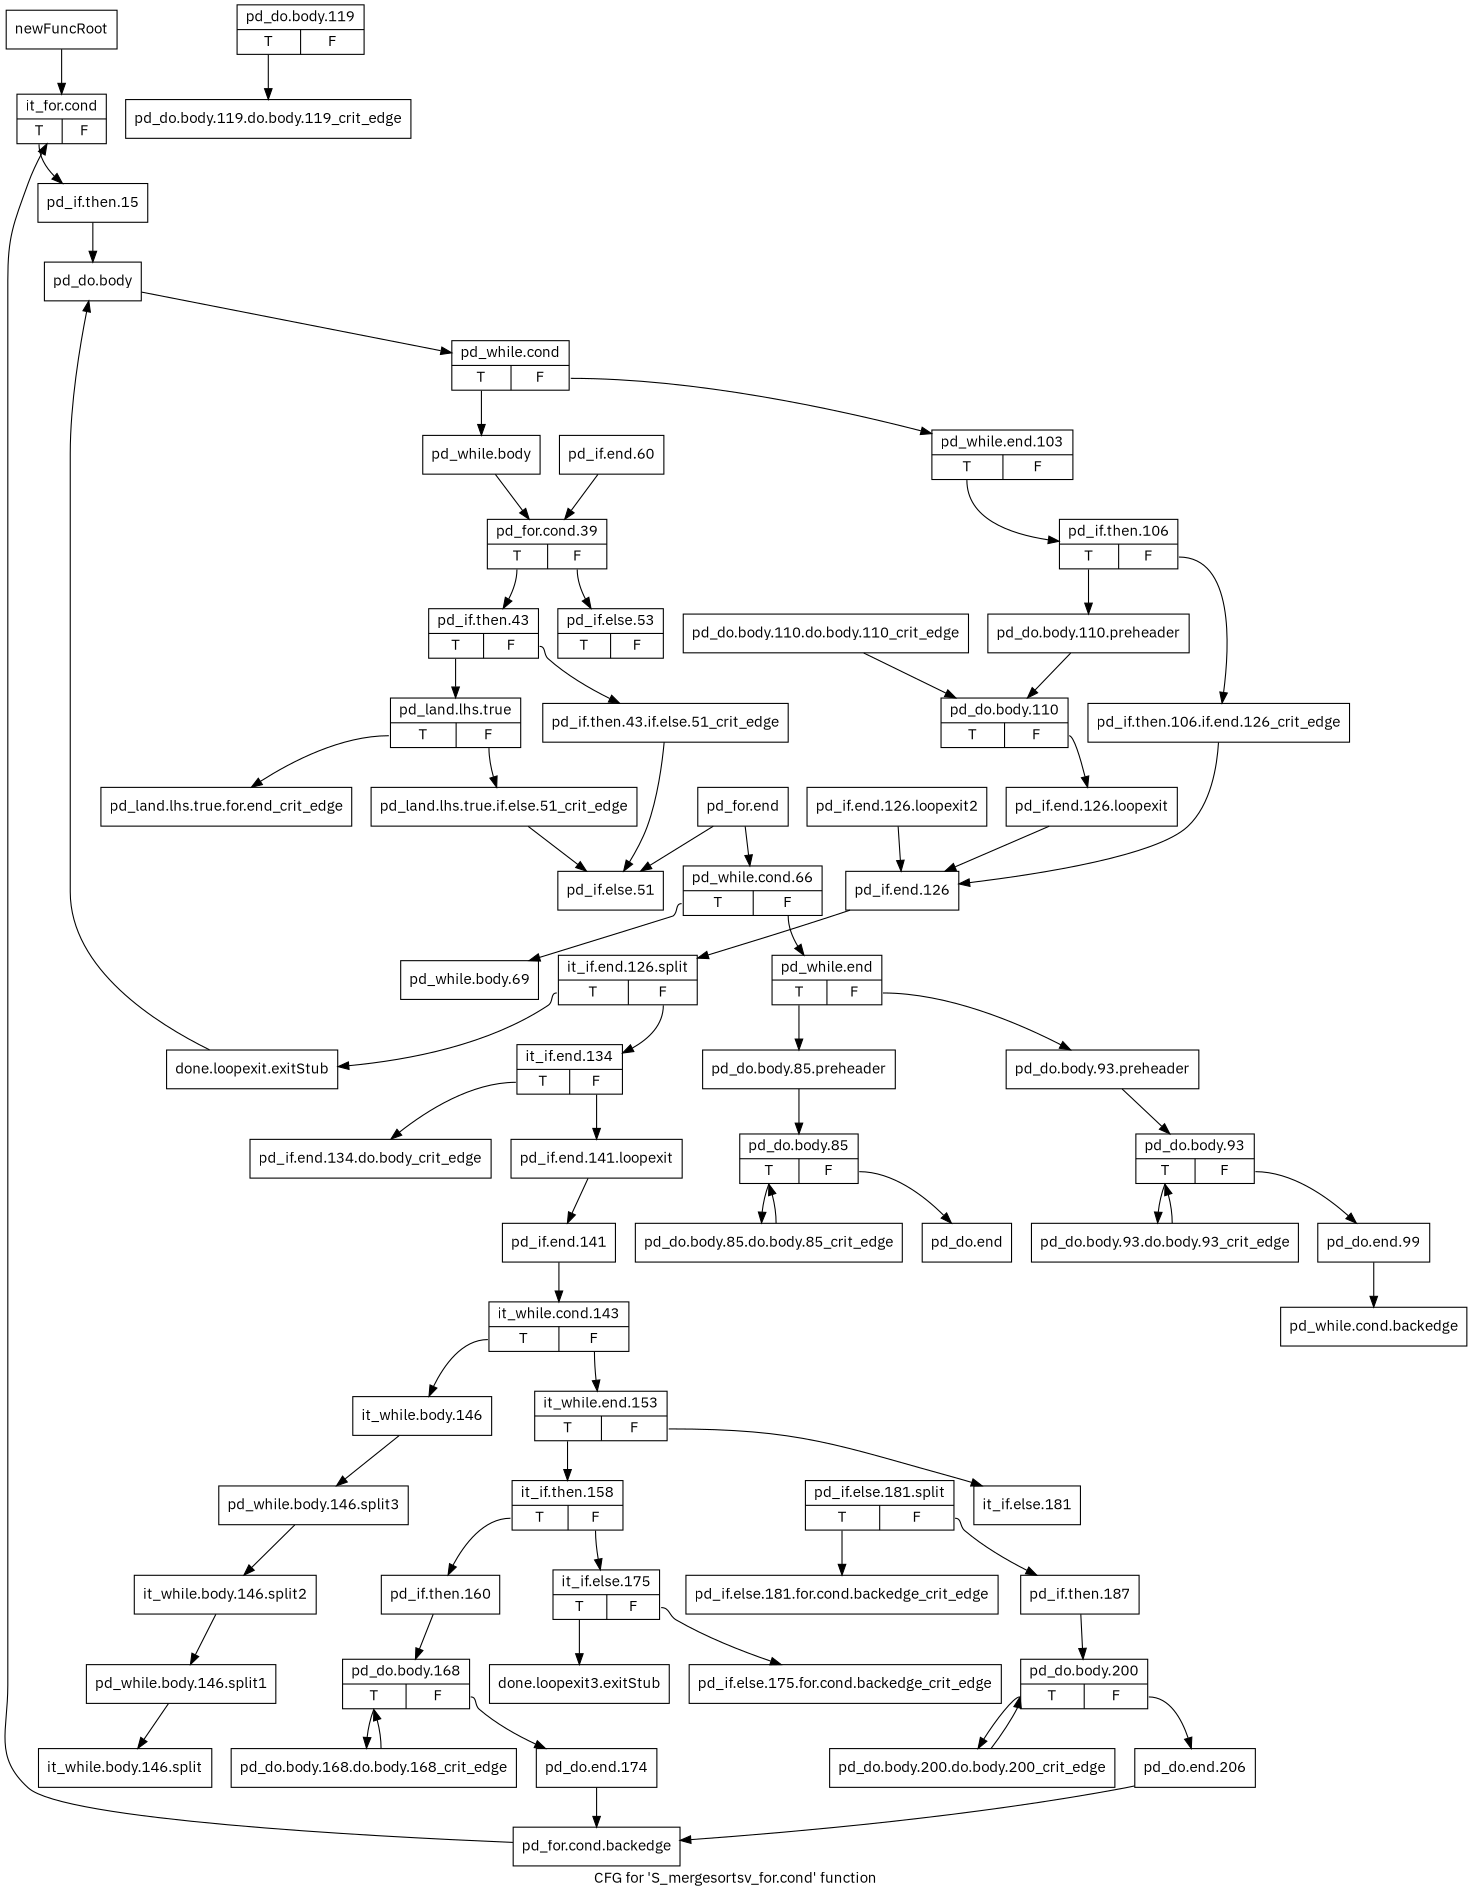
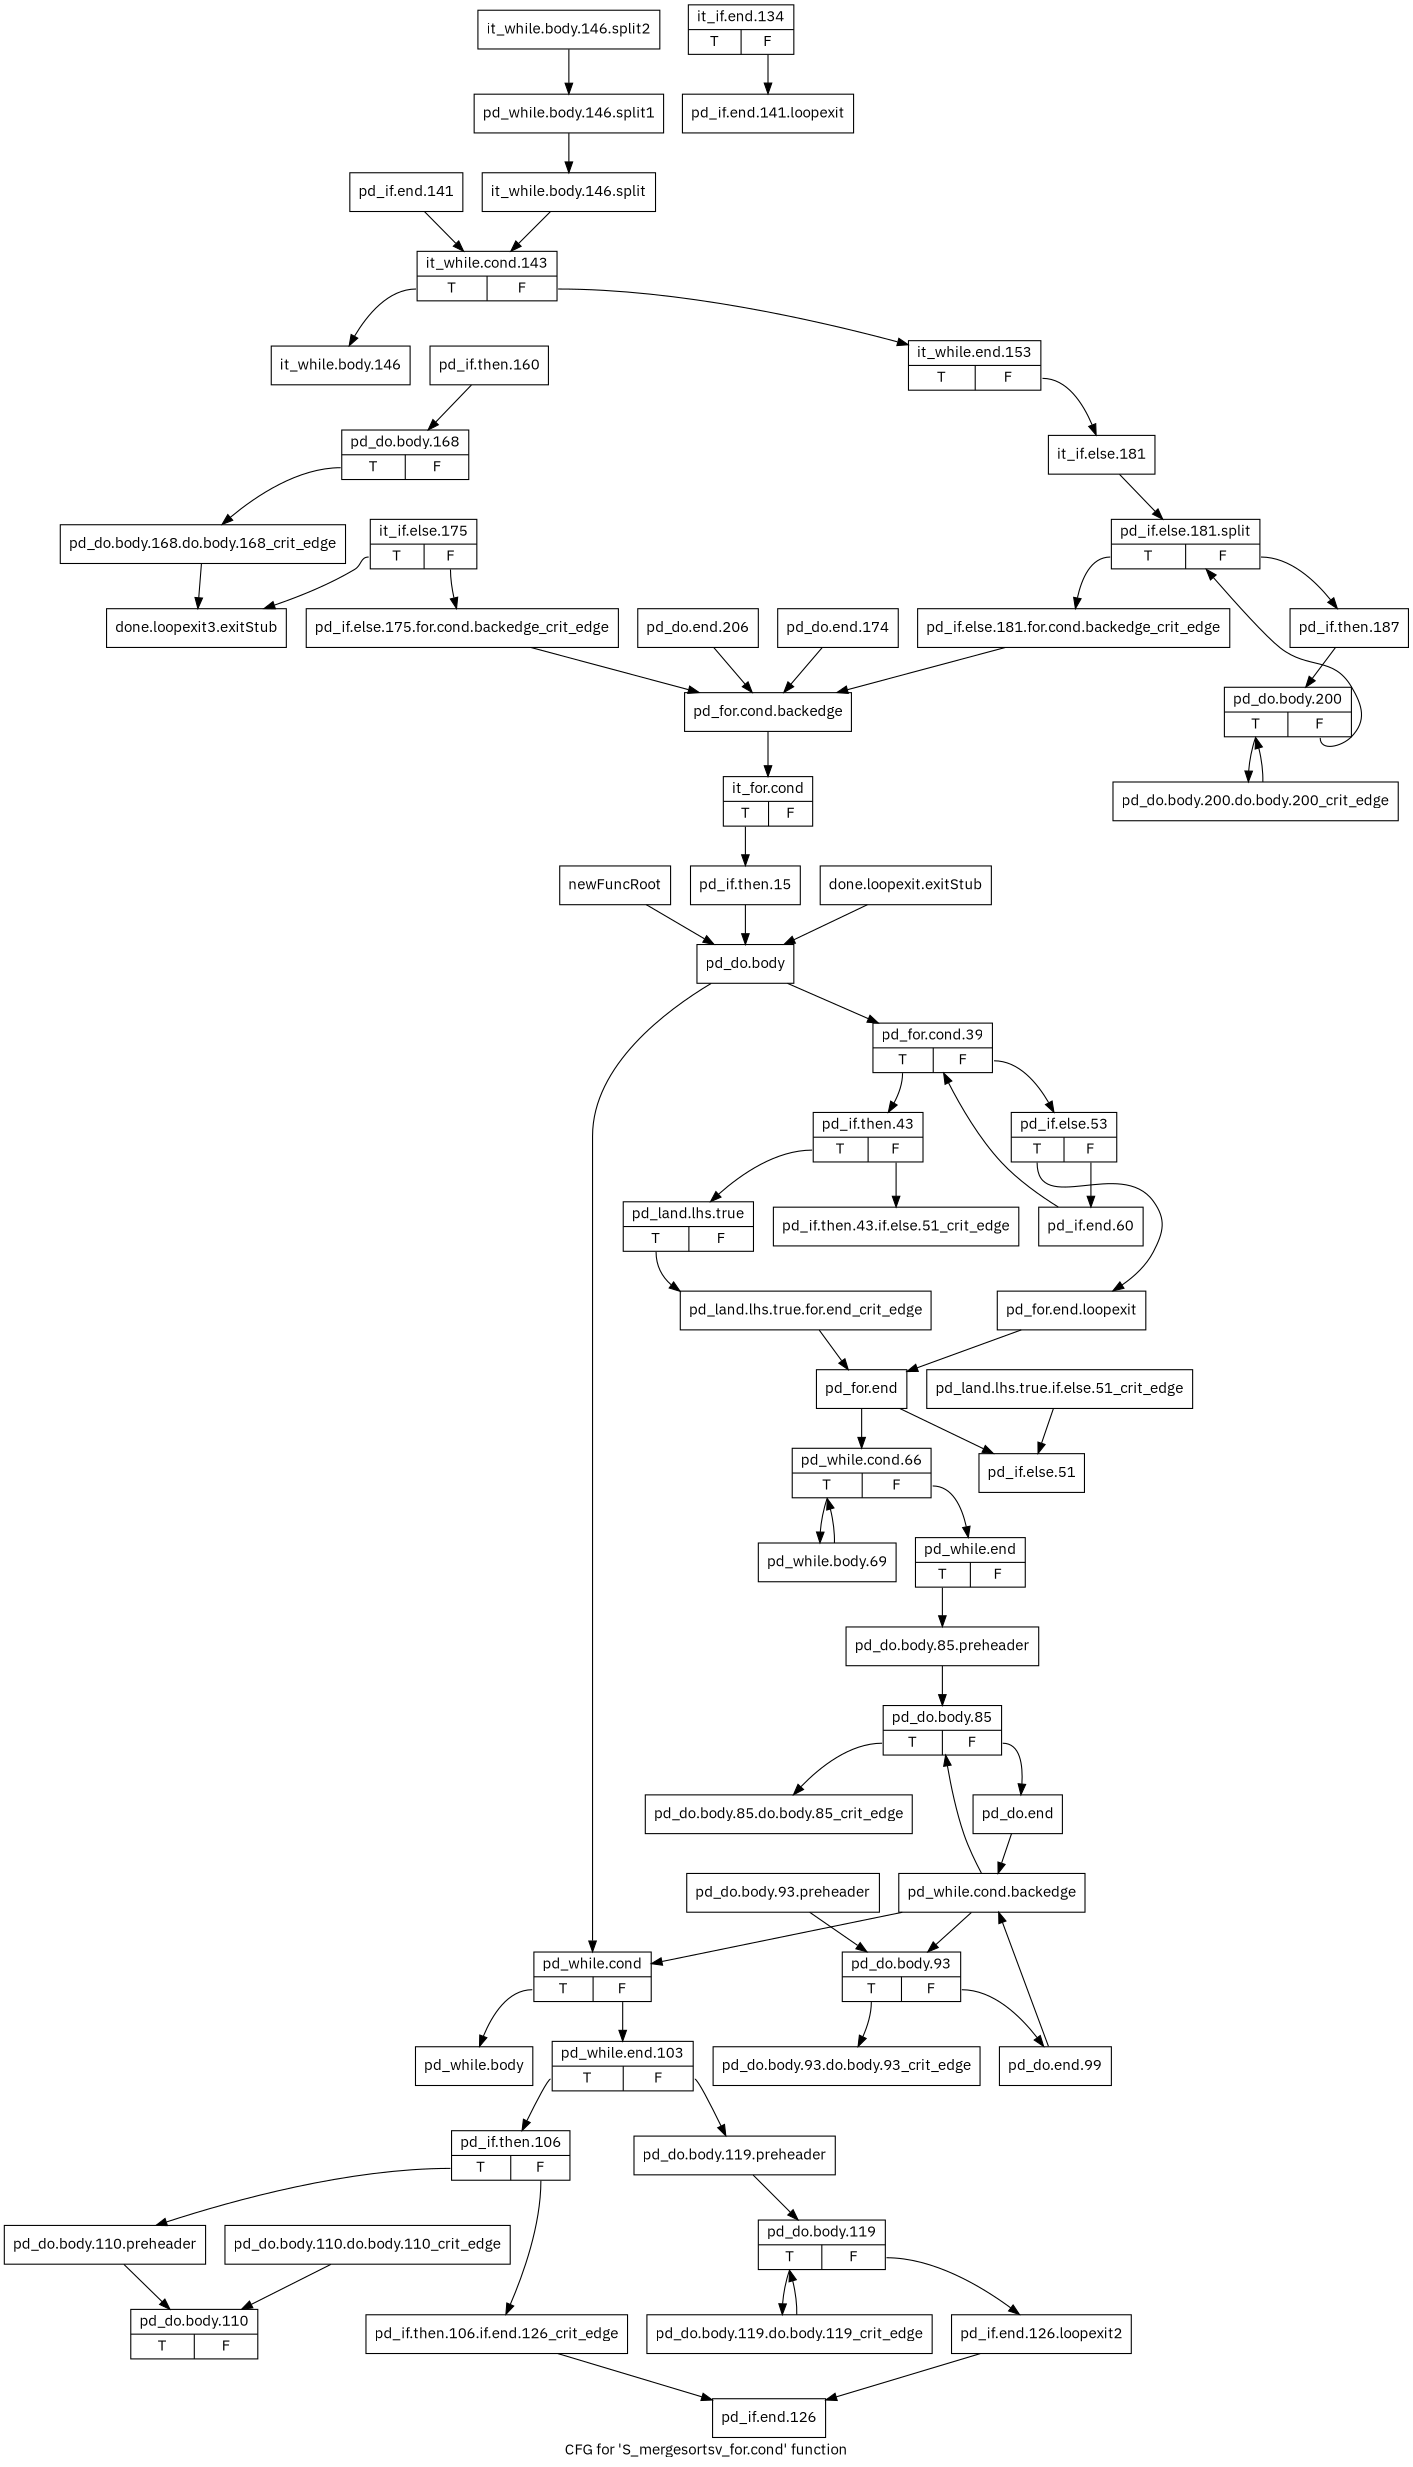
edge "newFuncRoot" -> "it_for.cond": now "newFuncRoot" -> "pd_do.body"
edge "it_while.body.146.split" -> "it_while.cond.143": added
edge "pd_while.body" -> "pd_for.cond.39": now "pd_do.body" -> "pd_for.cond.39"
edge "it_if.else.181" -> "pd_if.else.181.split": added
edge "pd_if.else.175.for.cond.backedge_crit_edge" -> "pd_for.cond.backedge": added
edge "pd_if.else.181.for.cond.backedge_crit_edge" -> "pd_for.cond.backedge": added
edge "pd_land.lhs.true" -> "pd_land.lhs.true.if.else.51_crit_edge": removed
edge "pd_if.then.43.if.else.51_crit_edge" -> "pd_if.else.51": removed
node "pd_if.end.126.loopexit": removed
node "it_if.end.126.split": removed
edge "pd_while.end" -> "pd_do.body.93.preheader": removed
node "pd_if.end.134.do.body_crit_edge": removed
edge "pd_if.else.53" -> "pd_if.end.60": added
edge "pd_if.end.141.loopexit" -> "pd_if.end.141": removed
edge "pd_do.body.85.do.body.85_crit_edge" -> "pd_do.body.85": now "pd_while.cond.backedge" -> "pd_do.body.85"
edge "pd_do.body.93.do.body.93_crit_edge" -> "pd_do.body.93": now "pd_while.cond.backedge" -> "pd_do.body.93"
node "pd_for.end.loopexit": added
edge "pd_land.lhs.true.for.end_crit_edge" -> "pd_for.end": added
node "pd_while.body.146.split3": removed
node "it_if.then.158": removed
edge "pd_while.body.69" -> "pd_while.cond.66": added
edge "pd_do.body.200" -> "pd_do.end.206": now "pd_do.body.200" -> "pd_if.else.181.split"
edge "pd_do.body.168" -> "pd_do.end.174": removed
edge "pd_do.body.168.do.body.168_crit_edge" -> "pd_do.body.168": now "pd_do.body.168.do.body.168_crit_edge" -> "done.loopexit3.exitStub"
edge "pd_do.end" -> "pd_while.cond.backedge": added
edge "pd_while.cond.backedge" -> "pd_while.cond": added
node "pd_do.body.119.preheader": added
edge "pd_do.body.119" -> "pd_if.end.126.loopexit2": added
edge "pd_do.body.119.do.body.119_crit_edge" -> "pd_do.body.119": added
